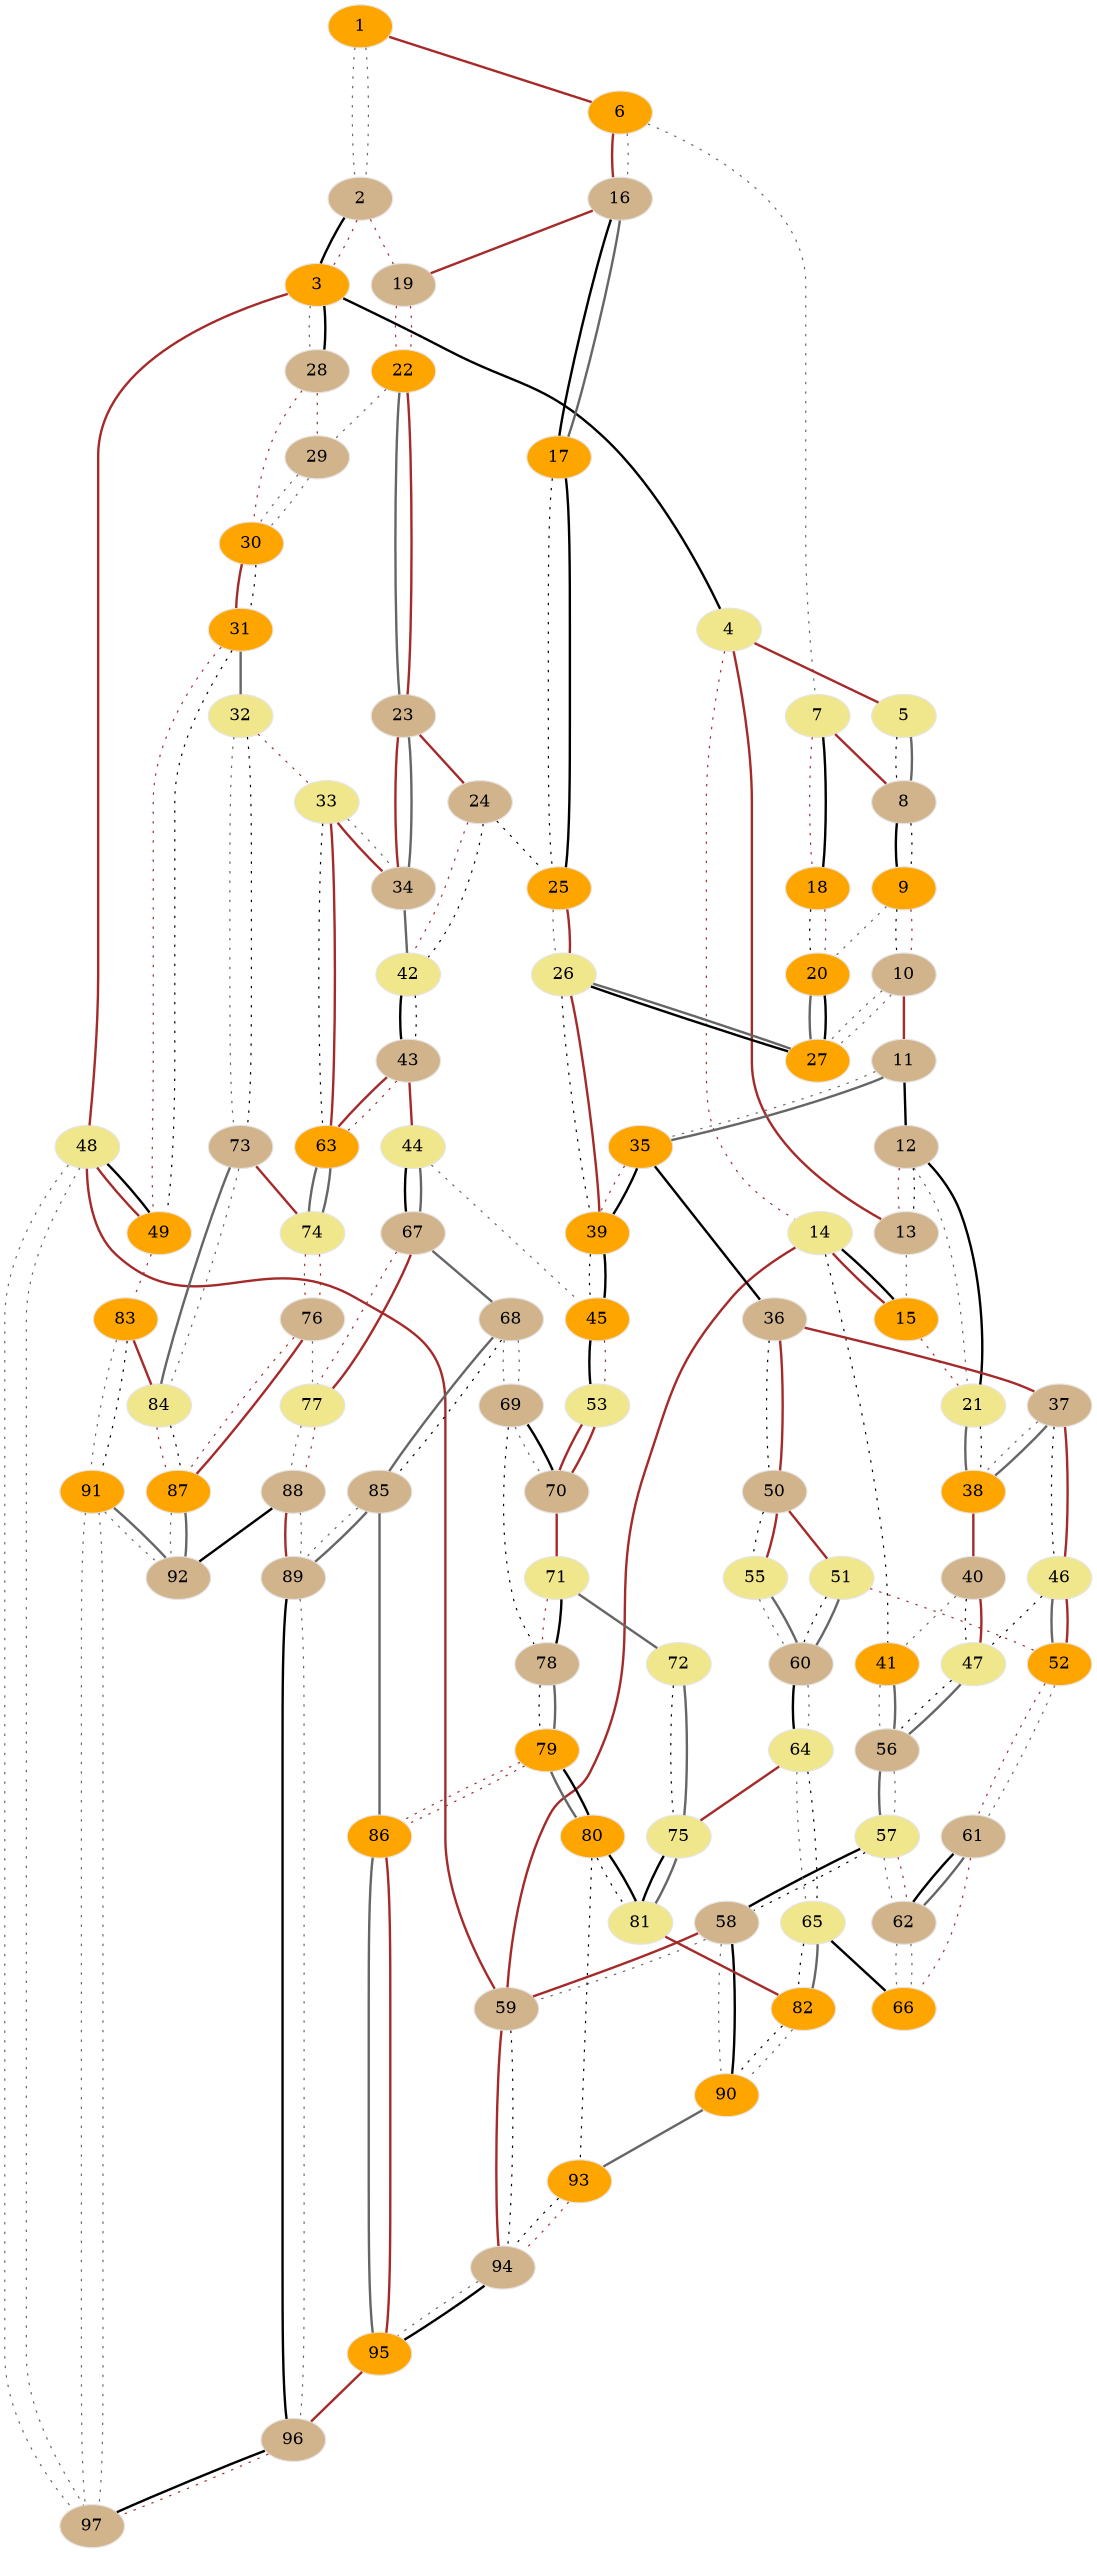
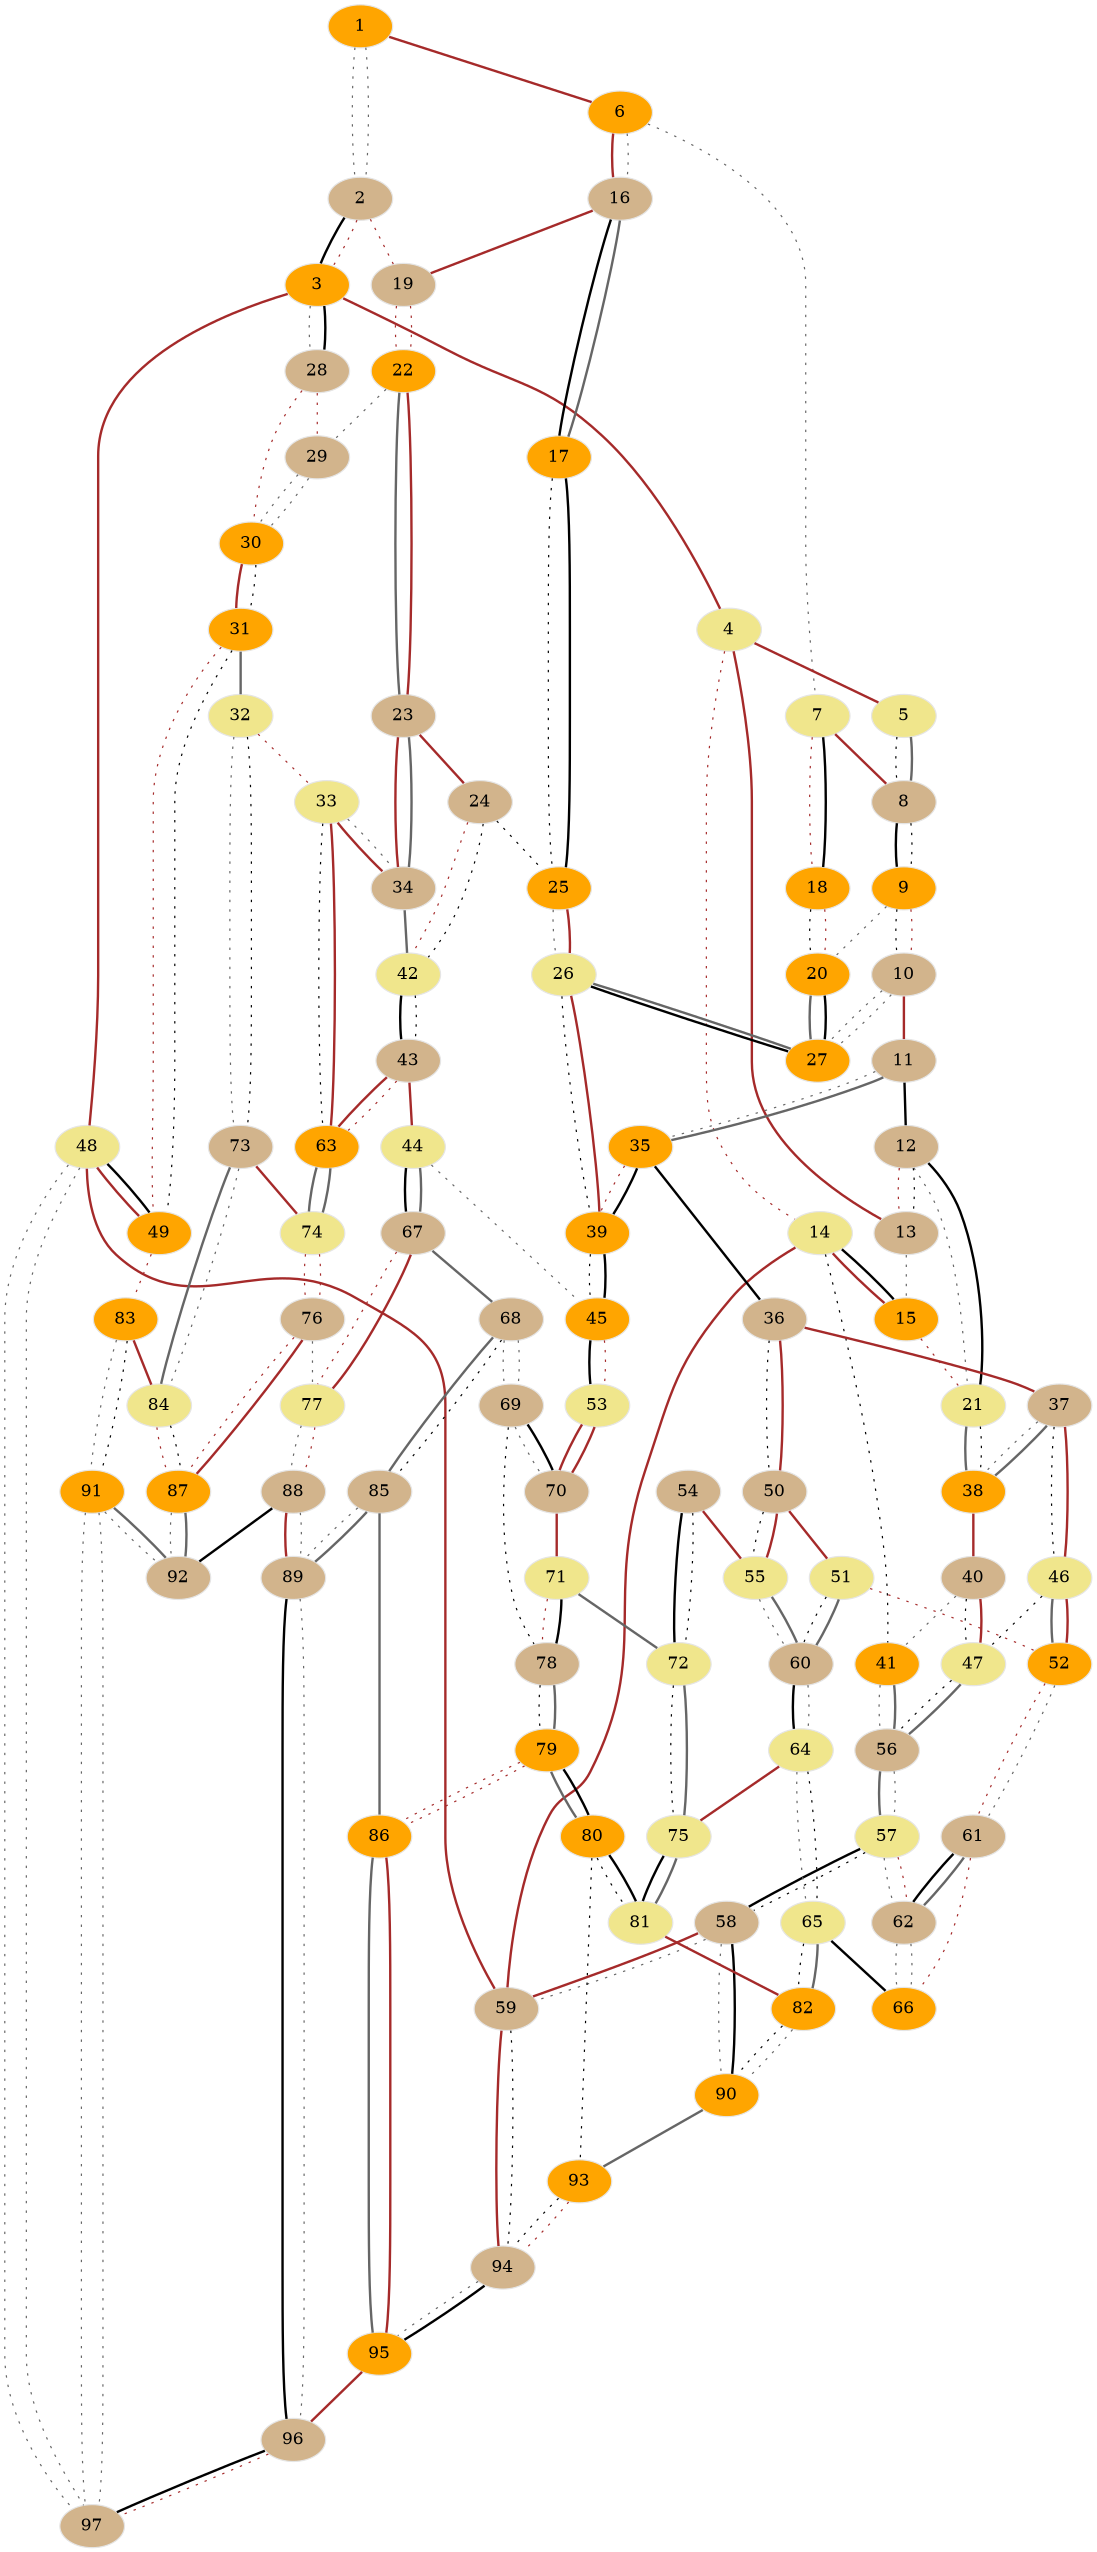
edge "3" -- "4": color black -> brown
node "54": added
